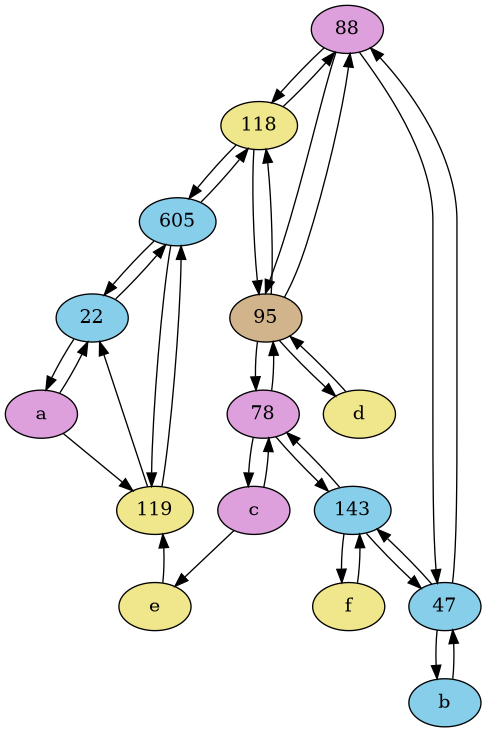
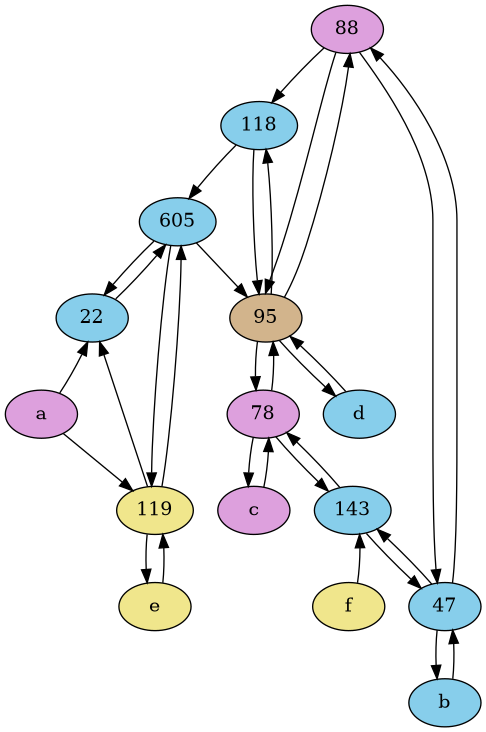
edge "118" -> "88": removed
node "118": fillcolor khaki -> skyblue
edge "605" -> "118": now "605" -> "95"
edge "22" -> "a": removed
node "d": fillcolor khaki -> skyblue
edge "143" -> "f": removed
edge "c" -> "e": now "119" -> "e"
